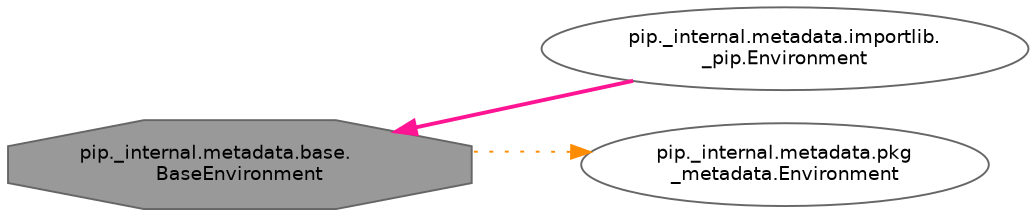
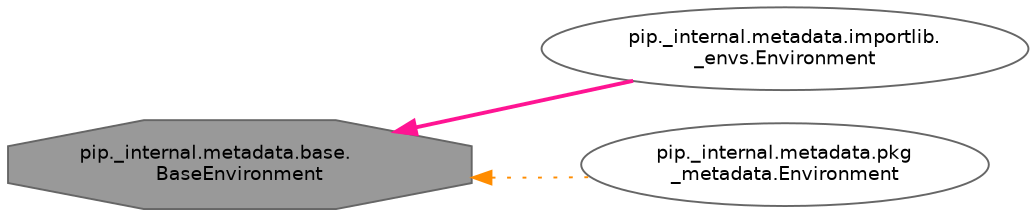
node "pip._internal.metadata.importlib. _pip.Environment": label "pip._internal.metadata.importlib. _pip.Environment" -> "pip._internal.metadata.importlib. _envs.Environment"
edge "pip._internal.metadata.base. BaseEnvironment" -> "pip._internal.metadata.pkg _metadata.Environment": reversed
